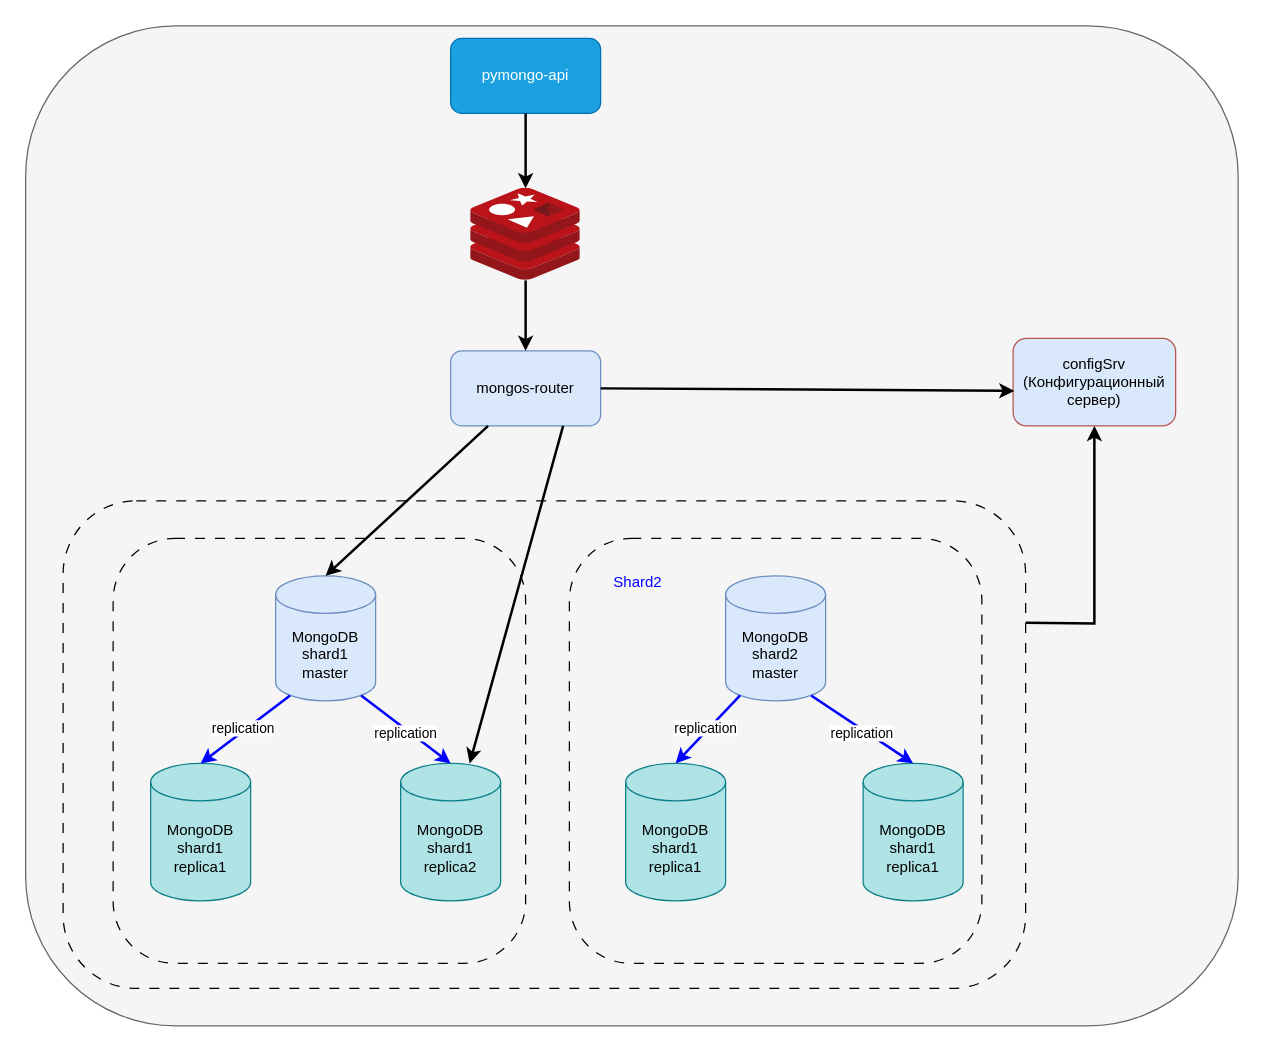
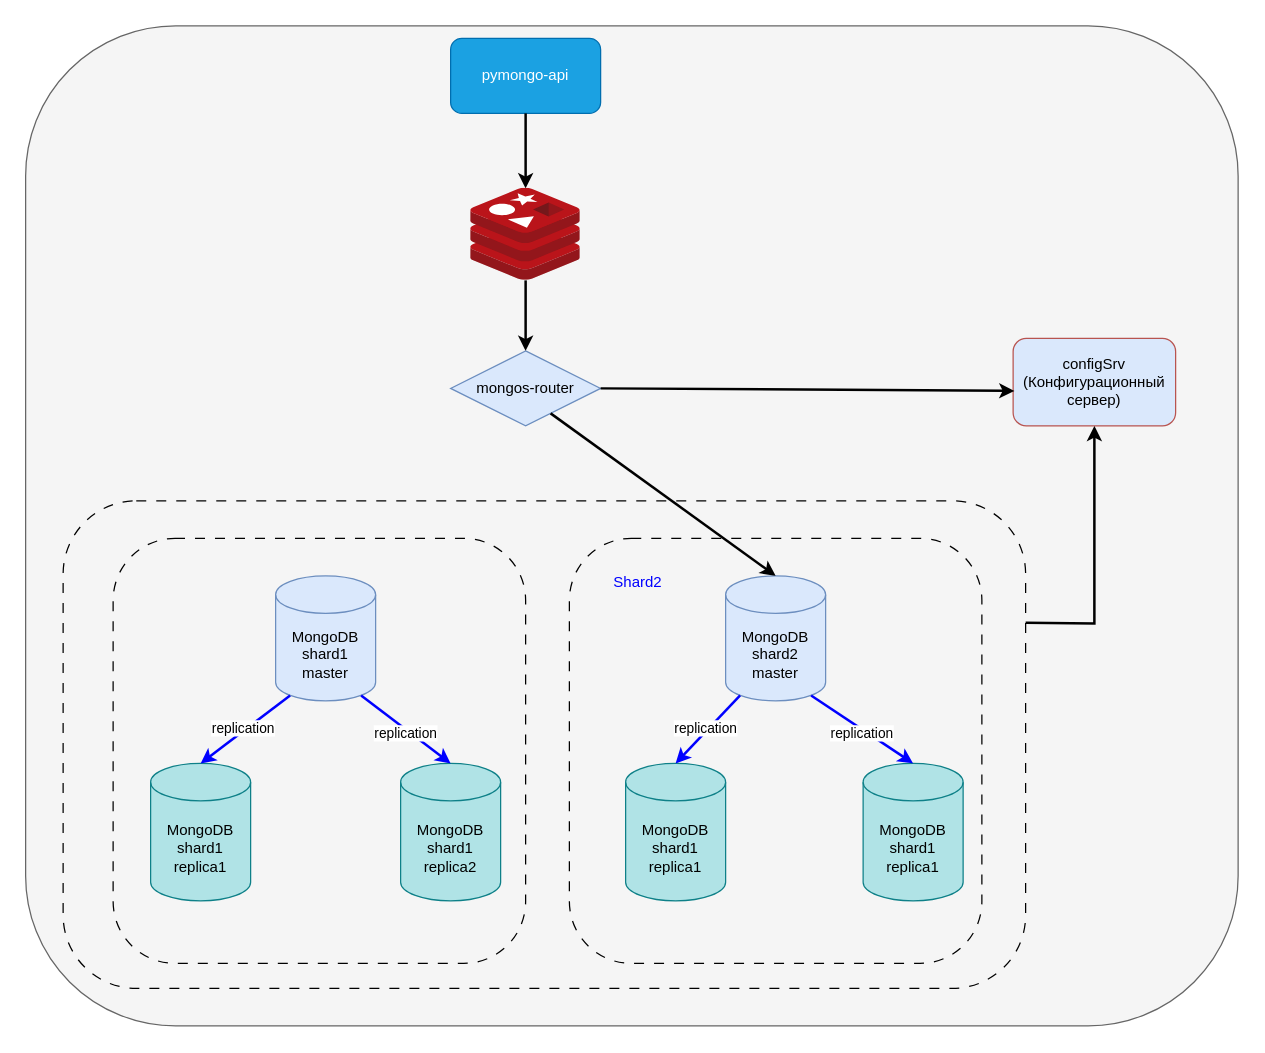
node "mongos-router": shape rounded rectangle -> diamond
edge "mongos-router" -> "MongoDB shard1 master": removed
edge "mongos-router" -> "MongoDB shard1 replica2": now "mongos-router" -> "MongoDB shard2 master"
